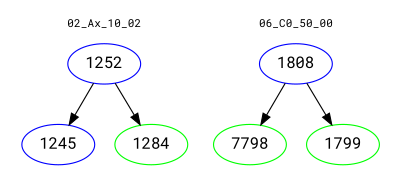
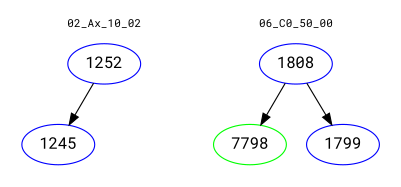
node "1284": removed
node "1799": color green -> blue
